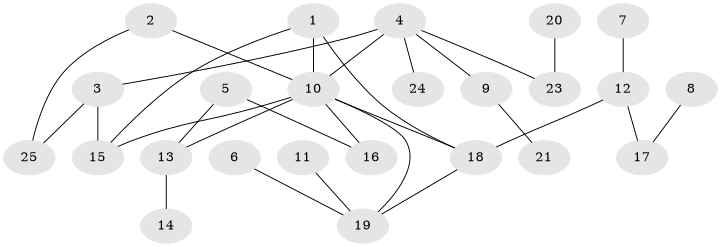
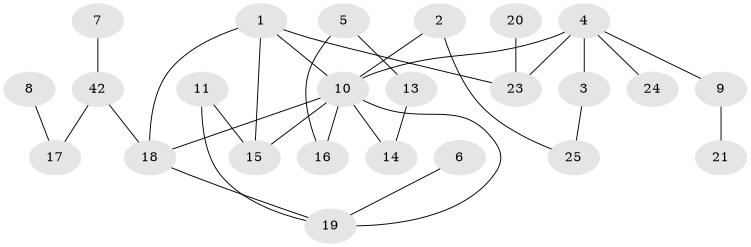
edge "1" -- "23": added
node "12": label "12" -> "42"
edge "10" -- "13": now "10" -- "14"
edge "3" -- "15": now "11" -- "15"
